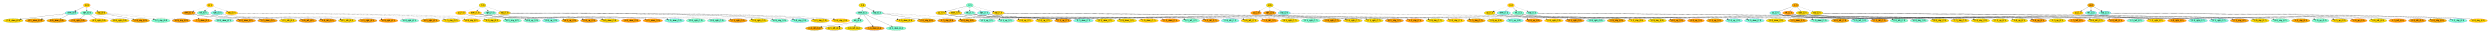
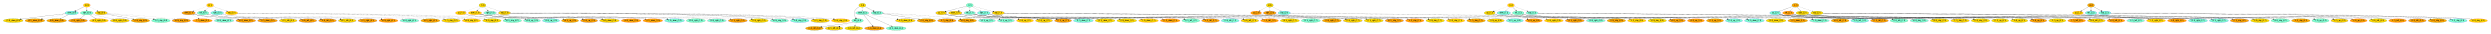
edge "down__(0, 2)" -> "left__(0, 2)": now "(0, 2)" -> "left__(0, 2)"
